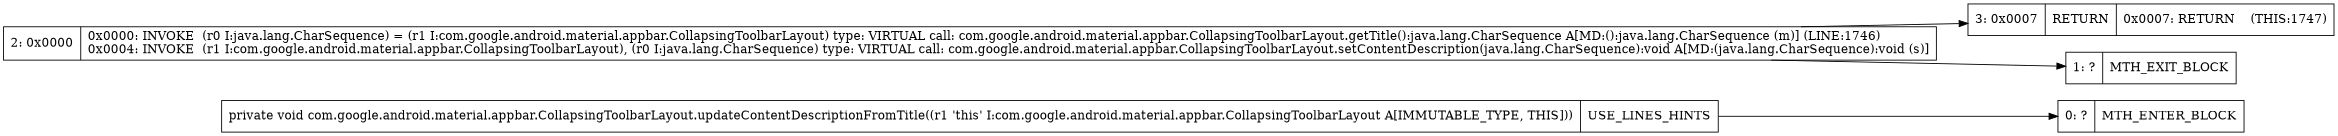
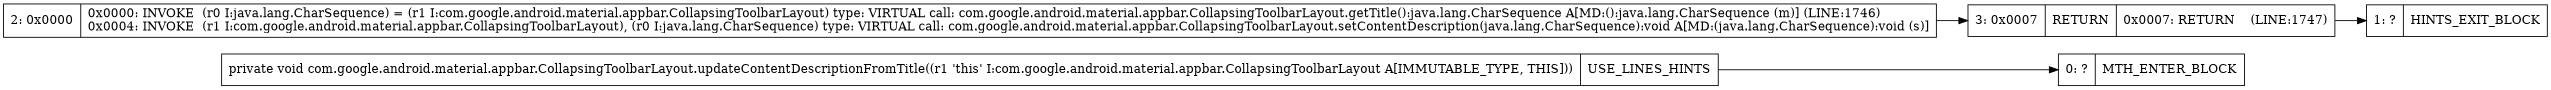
node "3: 0x0007": text "0x0007: RETURN    (THIS:1747)" -> "0x0007: RETURN    (LINE:1747)"
edge "2: 0x0000" -> "1: ?": now "3: 0x0007" -> "1: ?"
node "1: ?": text "MTH_EXIT_BLOCK" -> "HINTS_EXIT_BLOCK"
